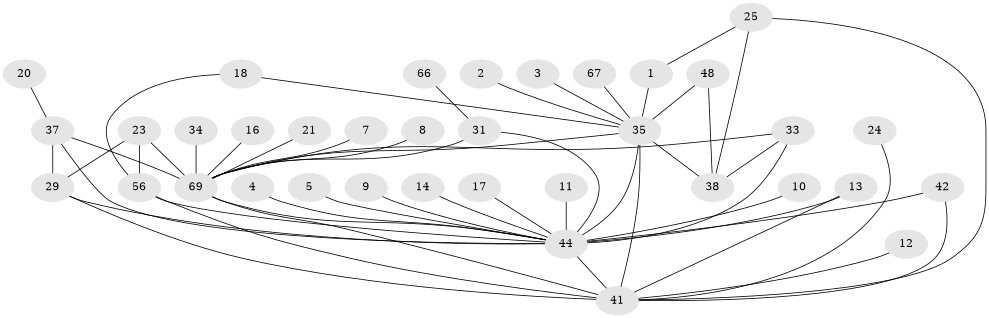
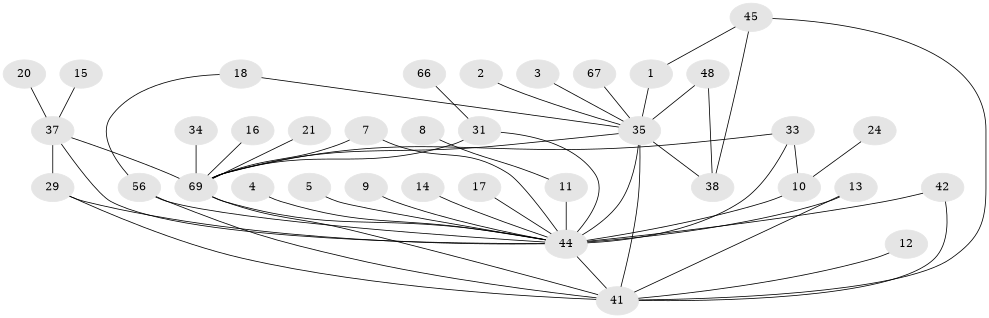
node "25": label "25" -> "45"
node "15": added
node "23": removed
edge "8" -- "69": now "8" -- "11"
edge "33" -- "38": now "33" -- "10"
edge "7" -- "44": added
edge "24" -- "41": now "24" -- "10"
